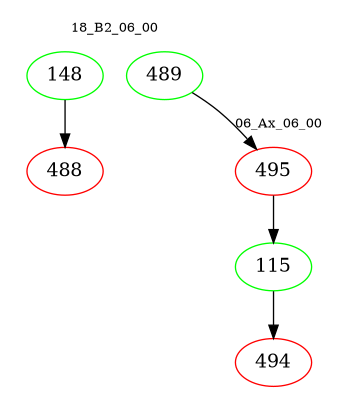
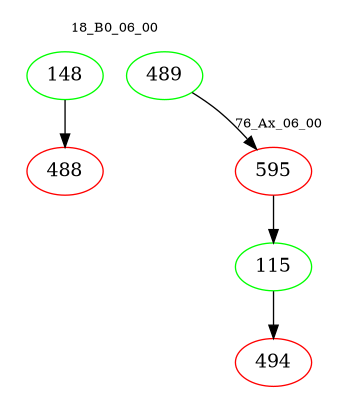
cluster "18_B2_06_00": label "18_B2_06_00" -> "18_B0_06_00"
cluster "06_Ax_06_00": label "06_Ax_06_00" -> "76_Ax_06_00"
node "495": label "495" -> "595"
